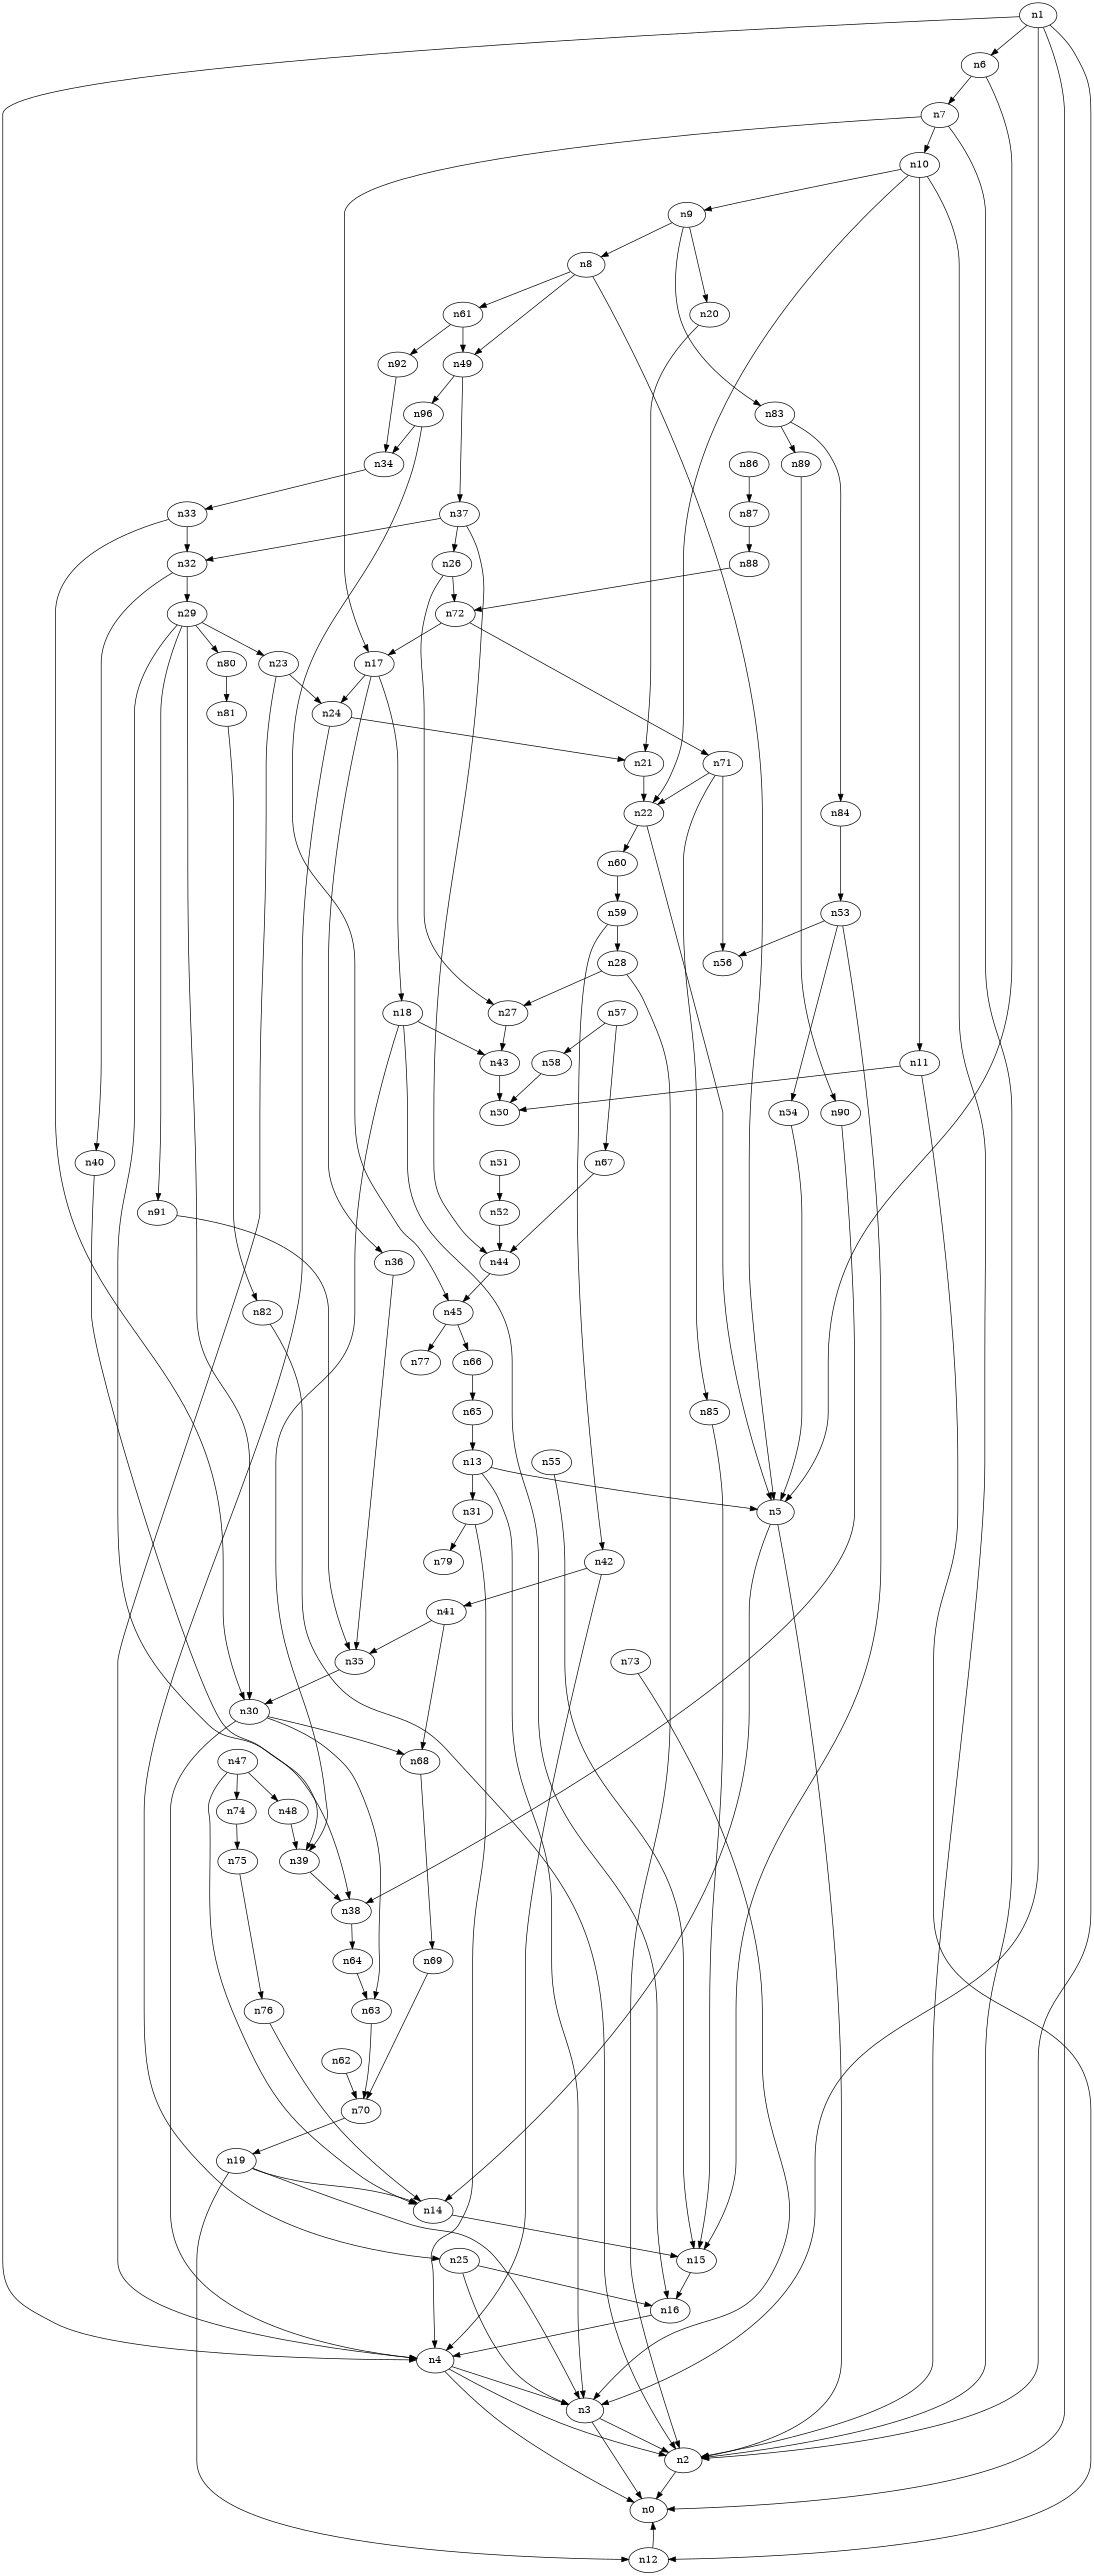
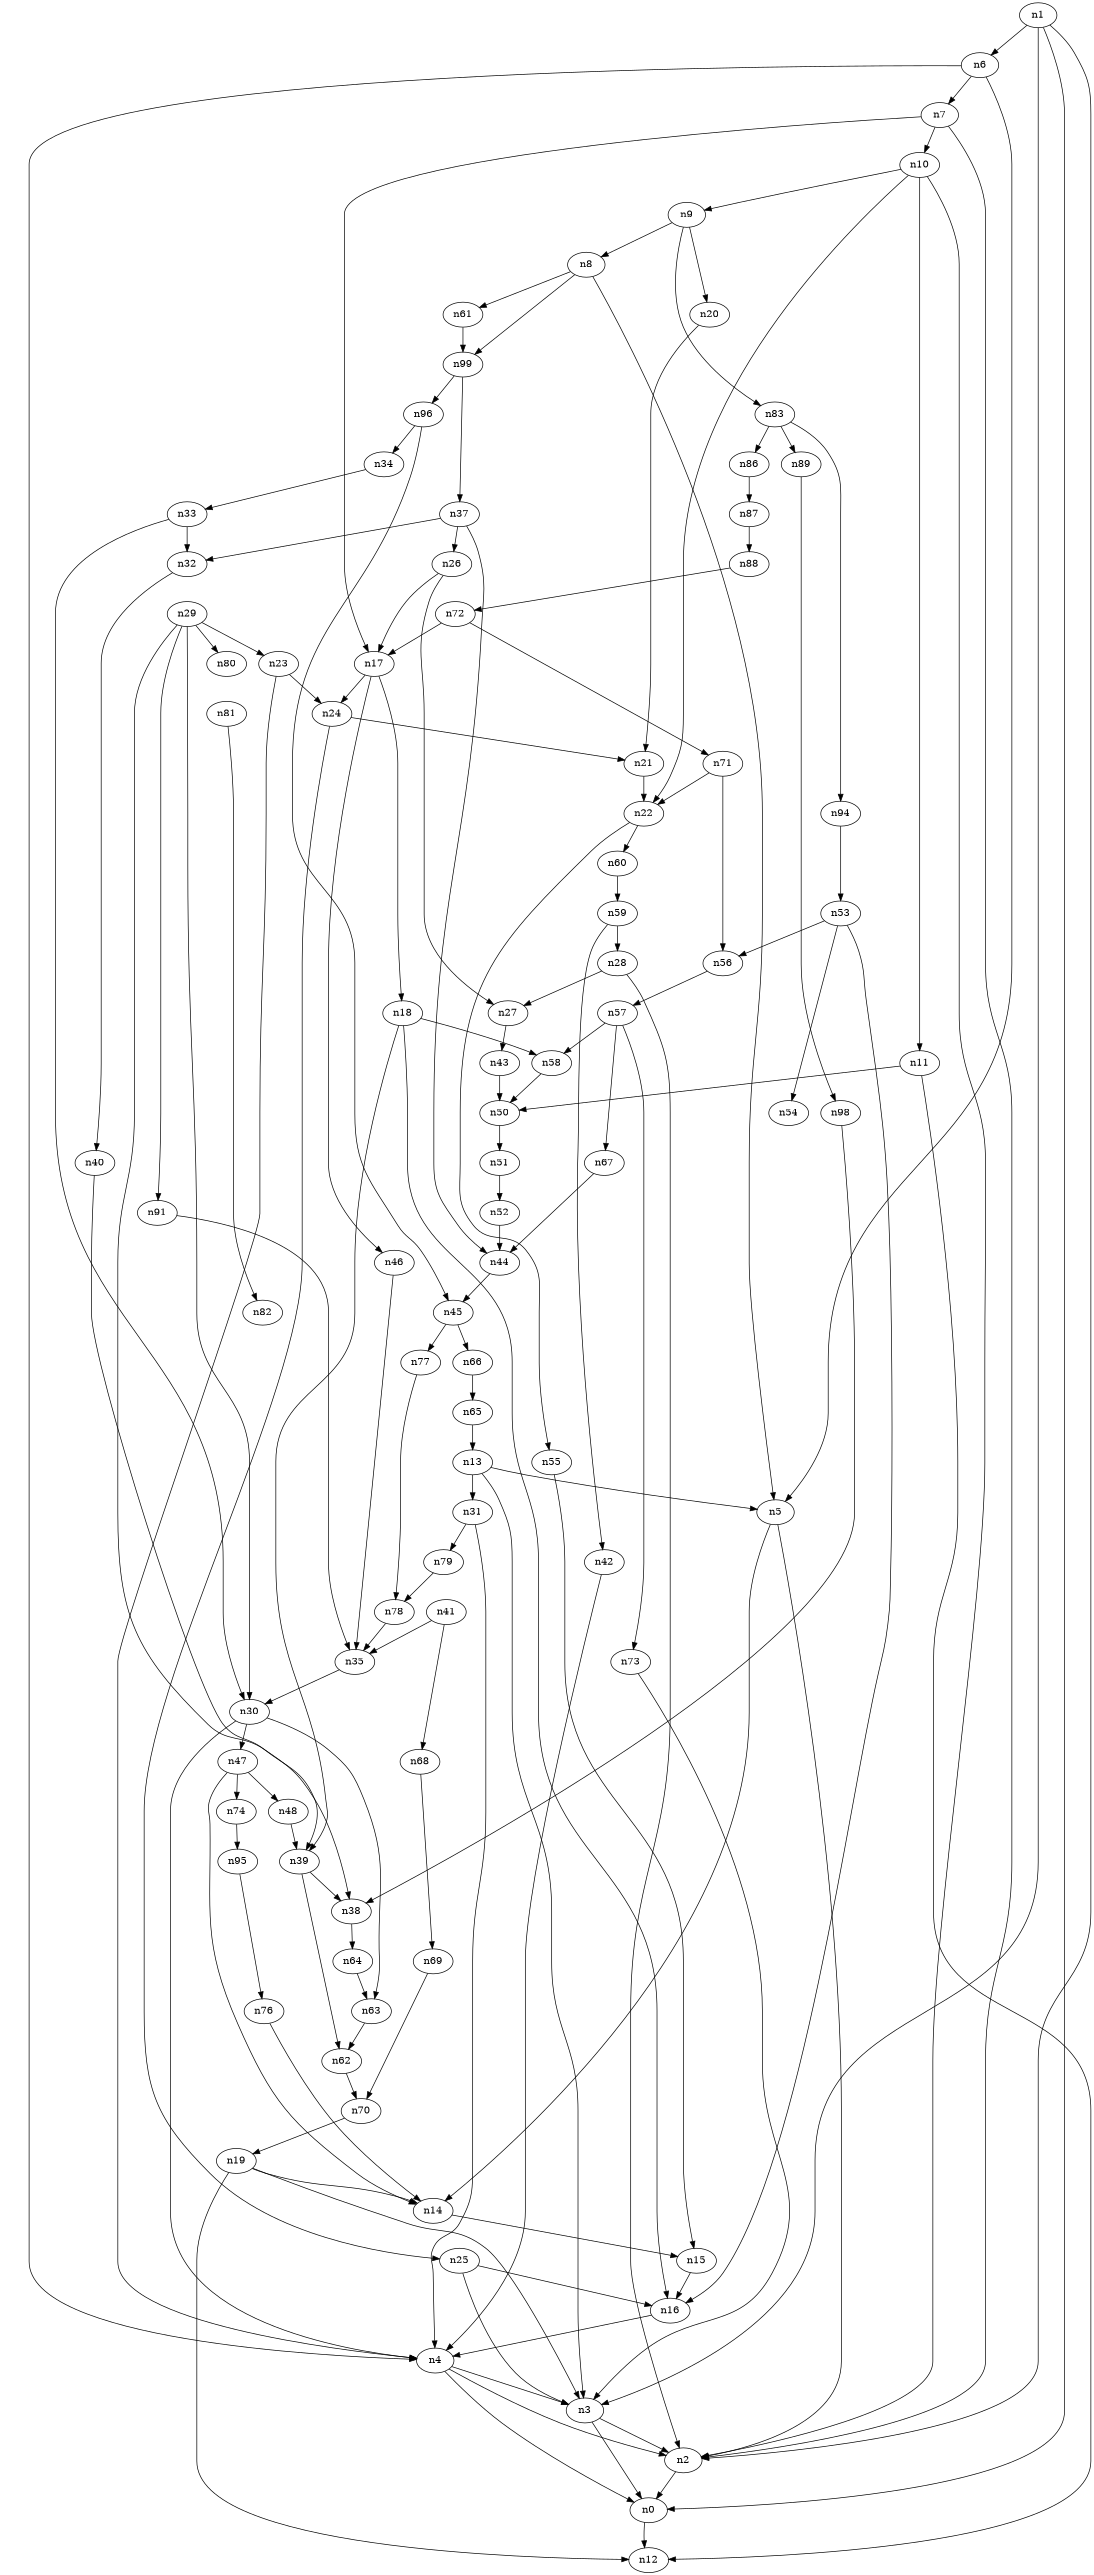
node "n92": removed
node "n49": label "n49" -> "n99"
edge "n83" -> "n86": added
edge "n32" -> "n29": removed
edge "n26" -> "n72": now "n26" -> "n17"
edge "n80" -> "n81": removed
node "n84": label "n84" -> "n94"
edge "n1" -> "n4": now "n6" -> "n4"
edge "n56" -> "n57": added
edge "n18" -> "n43": now "n18" -> "n58"
node "n90": label "n90" -> "n98"
edge "n50" -> "n51": added
edge "n22" -> "n5": now "n22" -> "n55"
node "n36": label "n36" -> "n46"
edge "n54" -> "n5": removed
edge "n57" -> "n73": added
node "n85": removed
edge "n42" -> "n41": removed
edge "n53" -> "n15": now "n53" -> "n16"
node "n78": added
edge "n30" -> "n68": now "n30" -> "n47"
edge "n82" -> "n2": removed
node "n75": label "n75" -> "n95"
edge "n39" -> "n62": added
edge "n63" -> "n70": now "n63" -> "n62"
edge "n12" -> "n0": reversed
